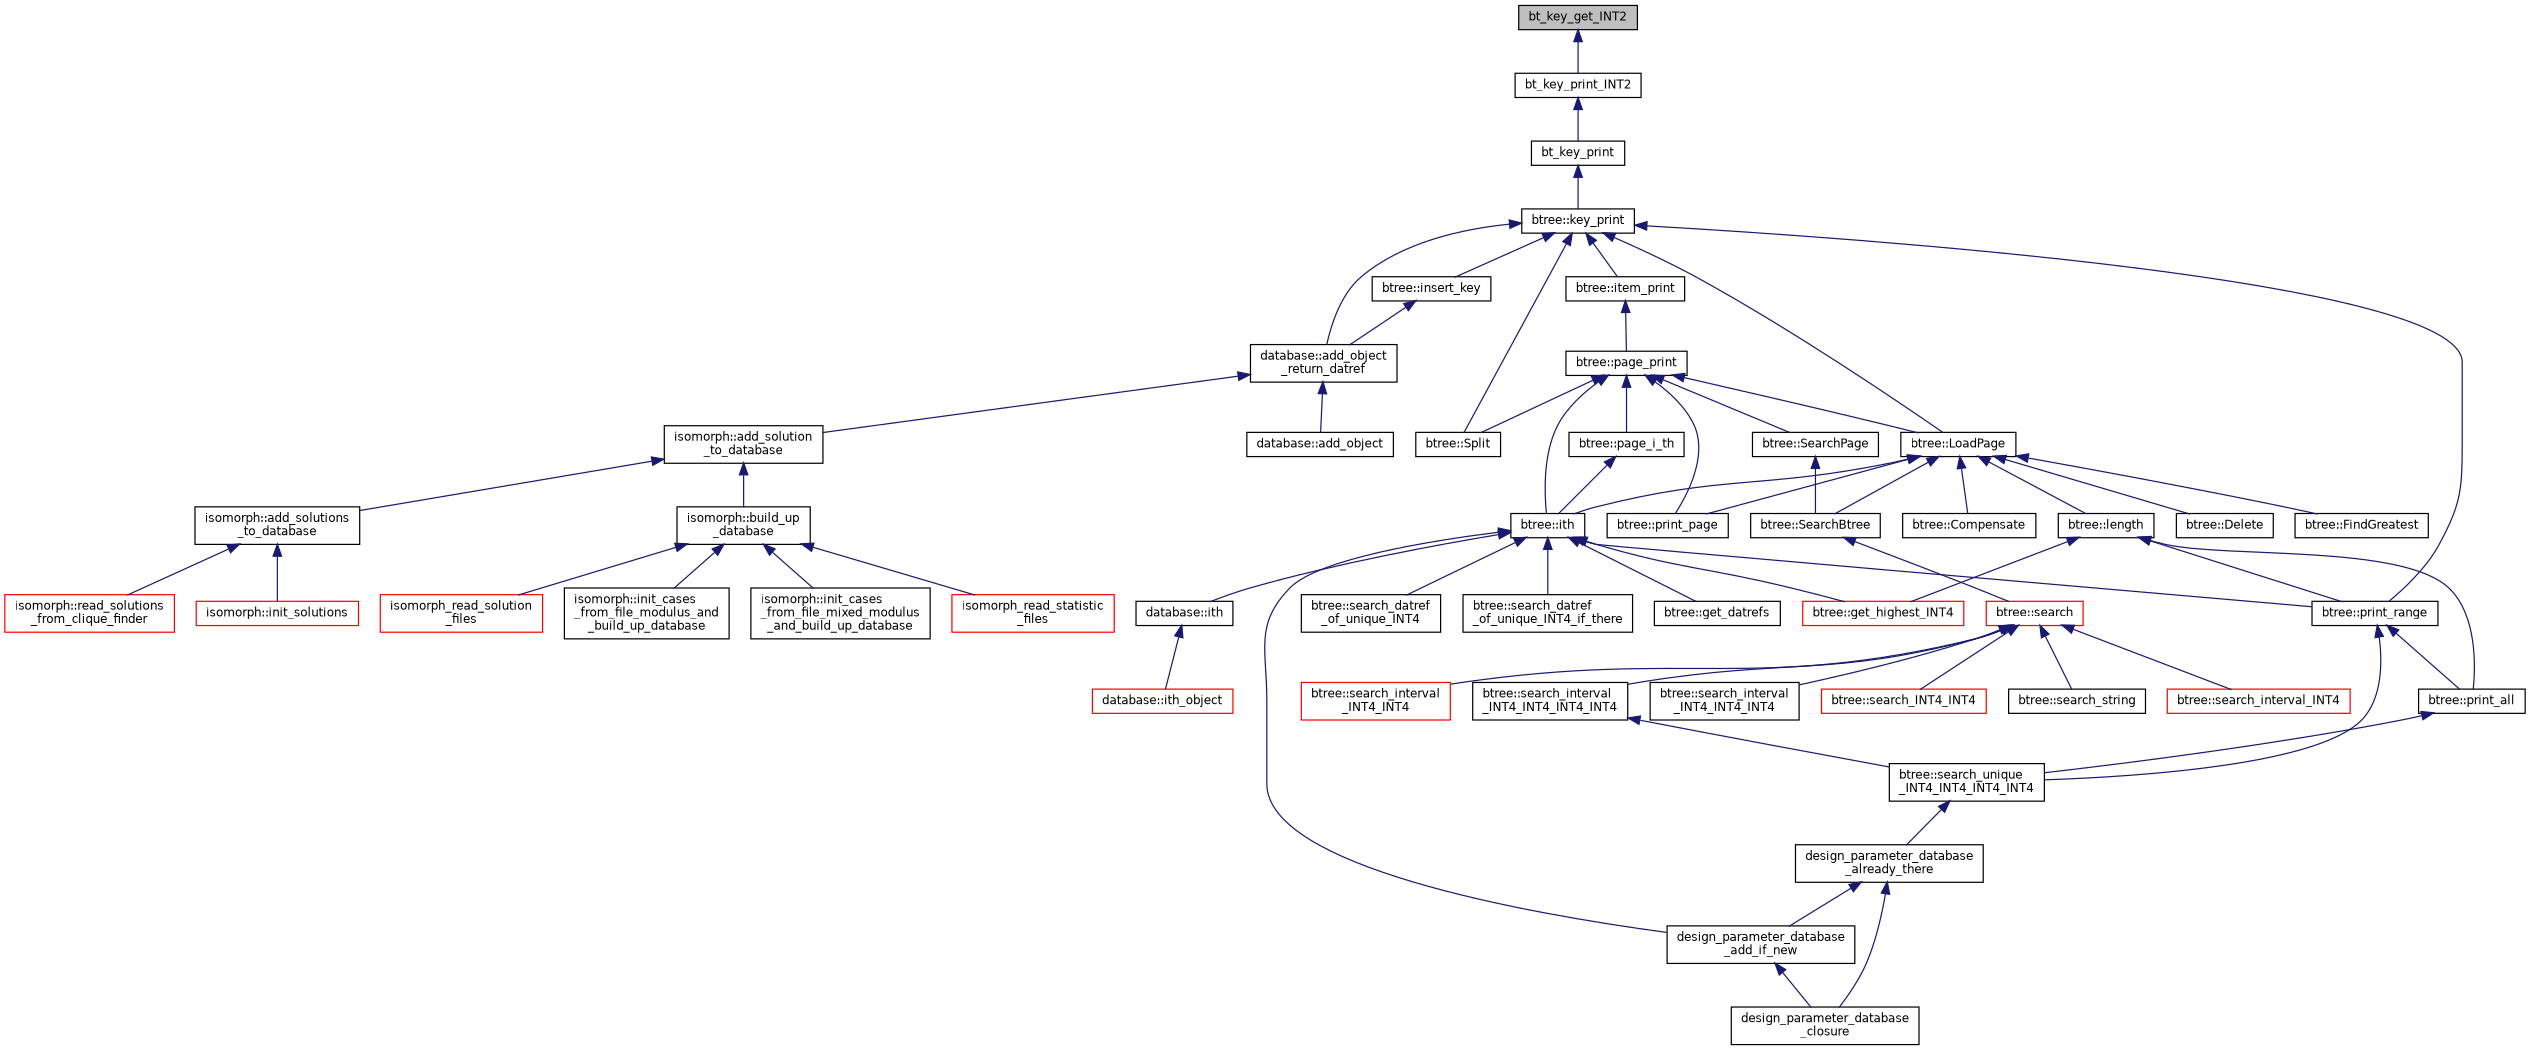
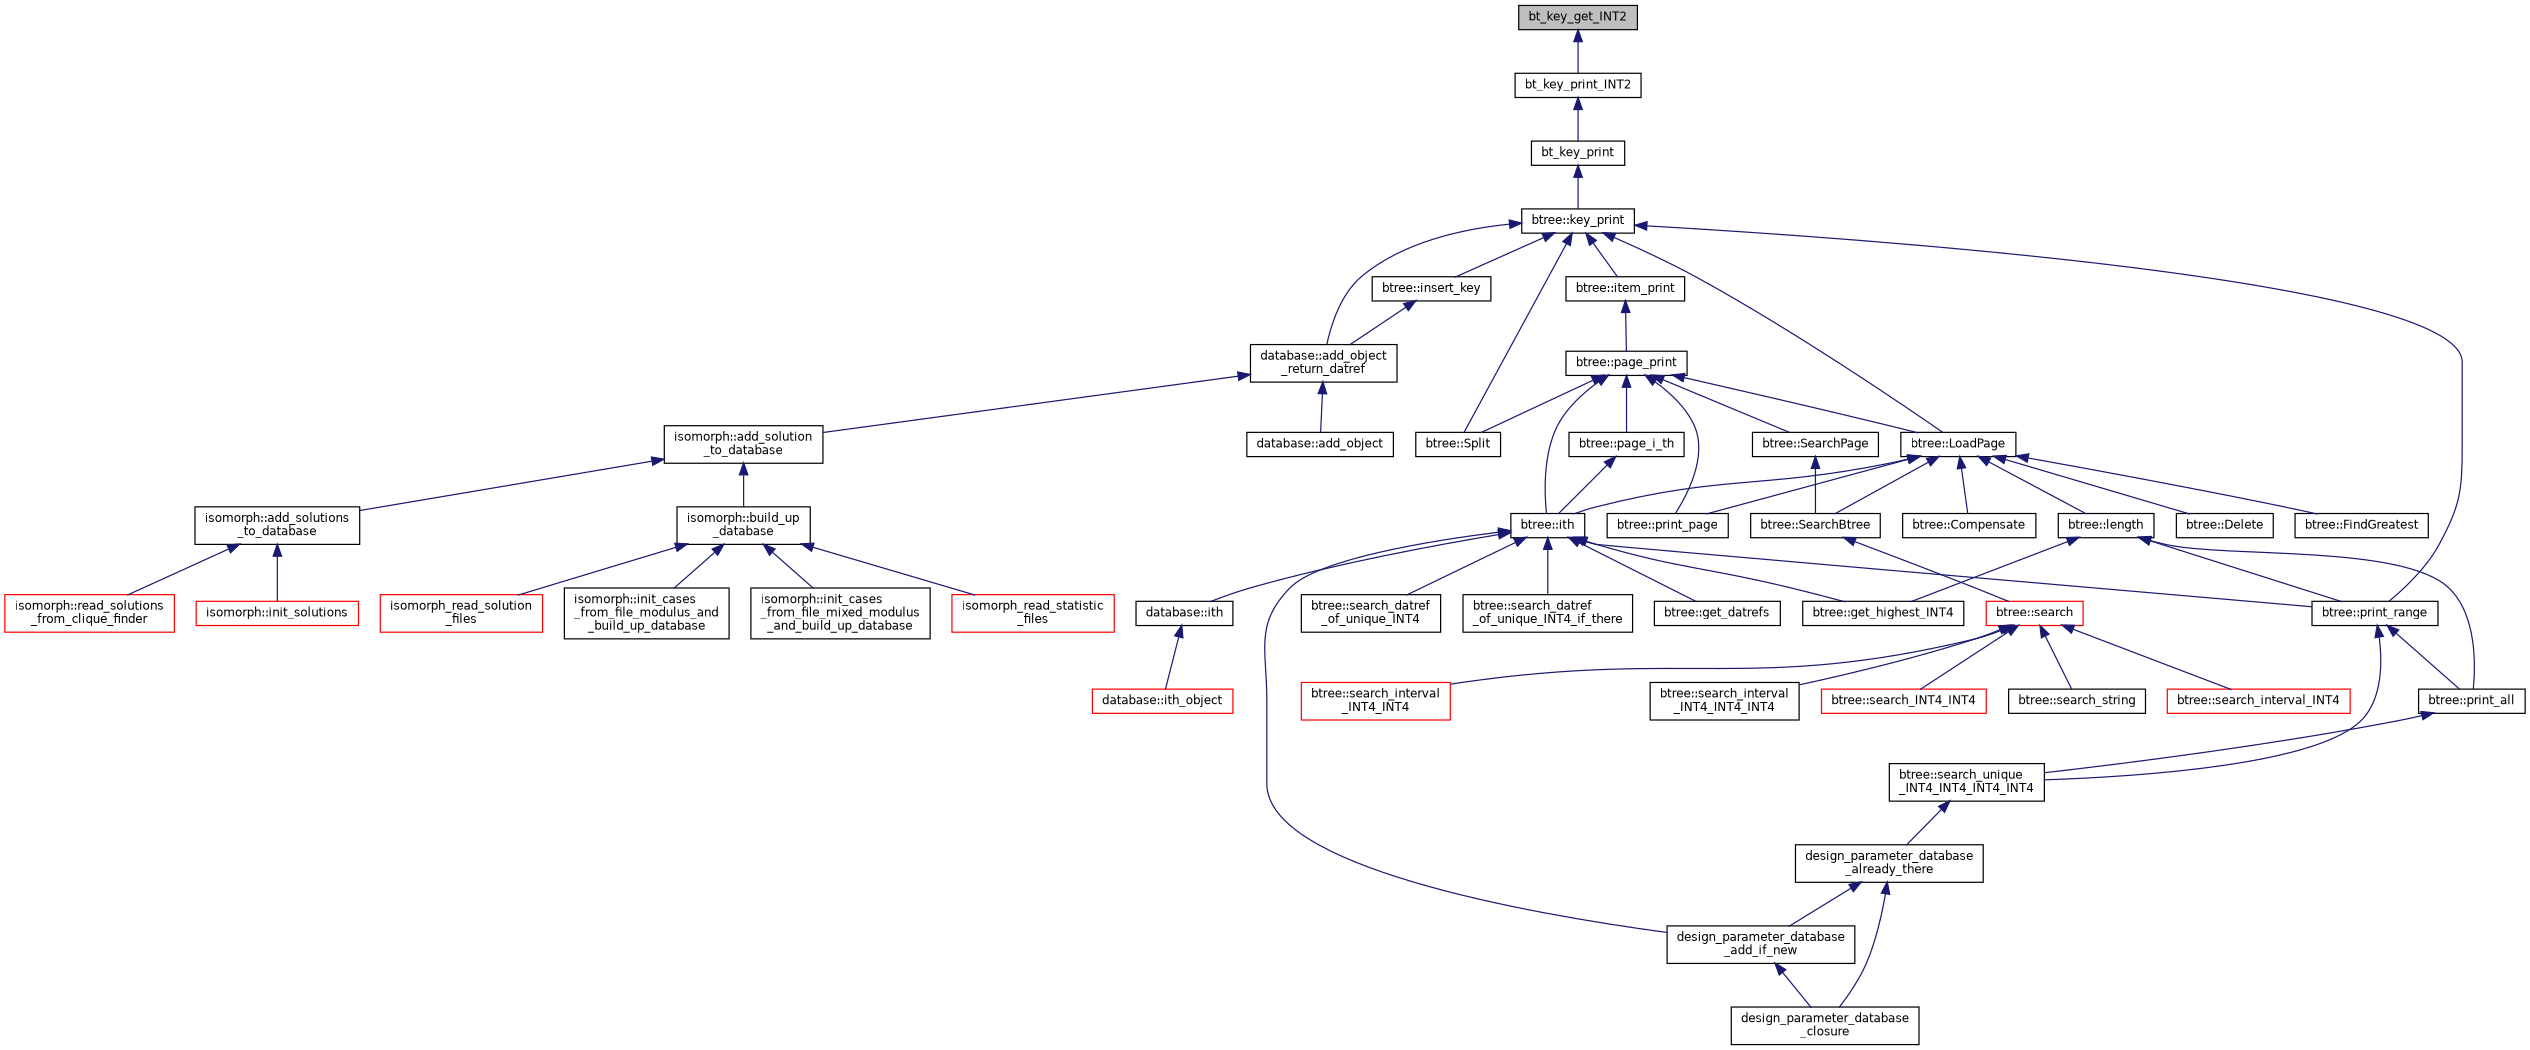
node "btree::get_highest_INT4": color red -> black
node "btree::search_interval _INT4_INT4_INT4_INT4": removed
